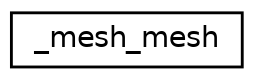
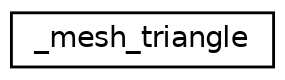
node "_mesh_mesh": label "_mesh_mesh" -> "_mesh_triangle"
